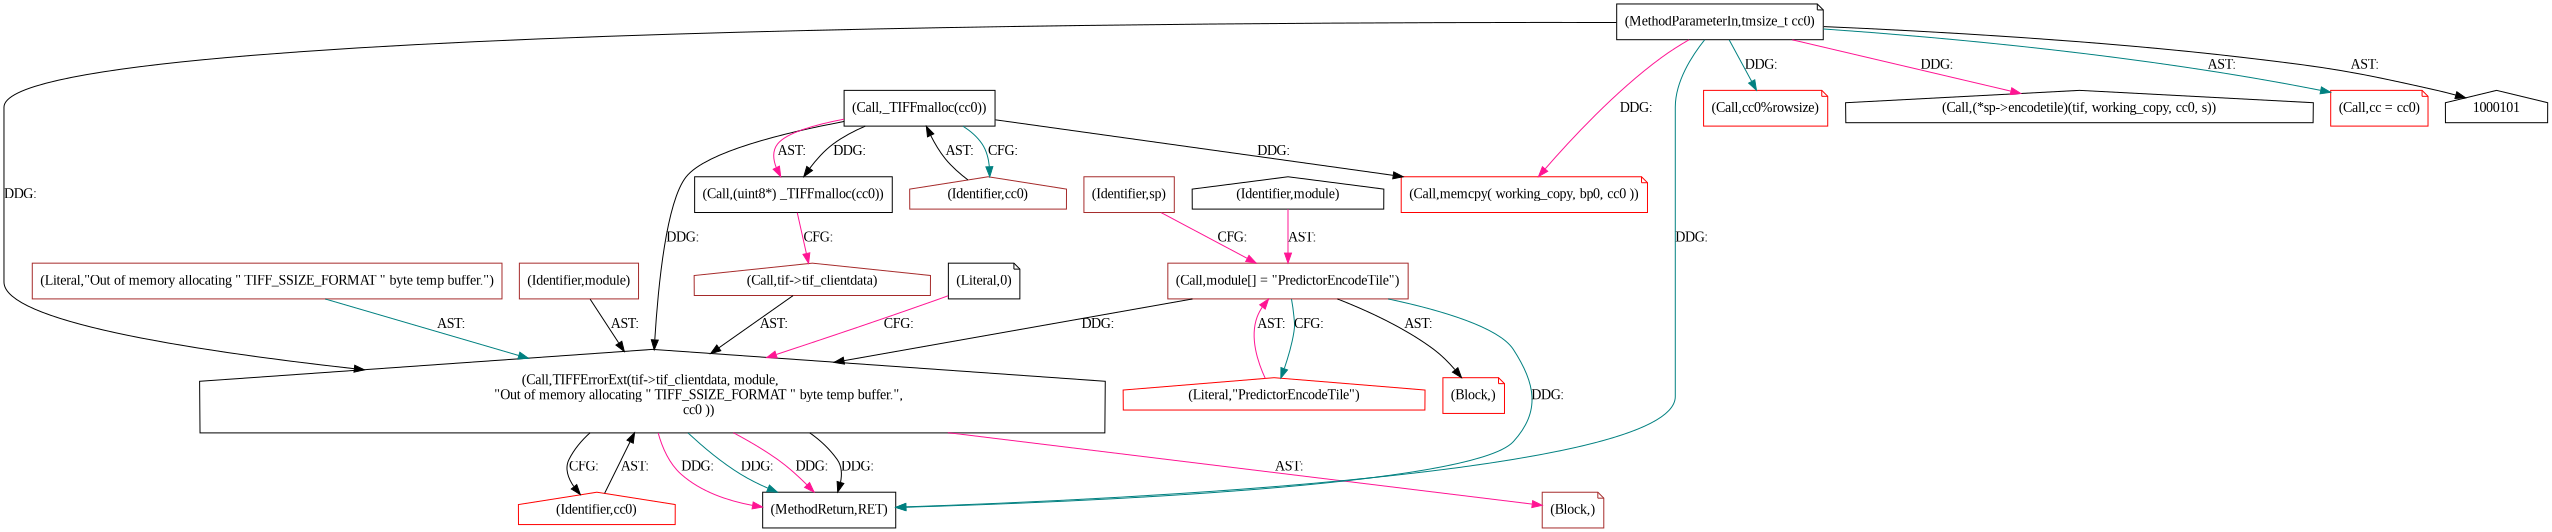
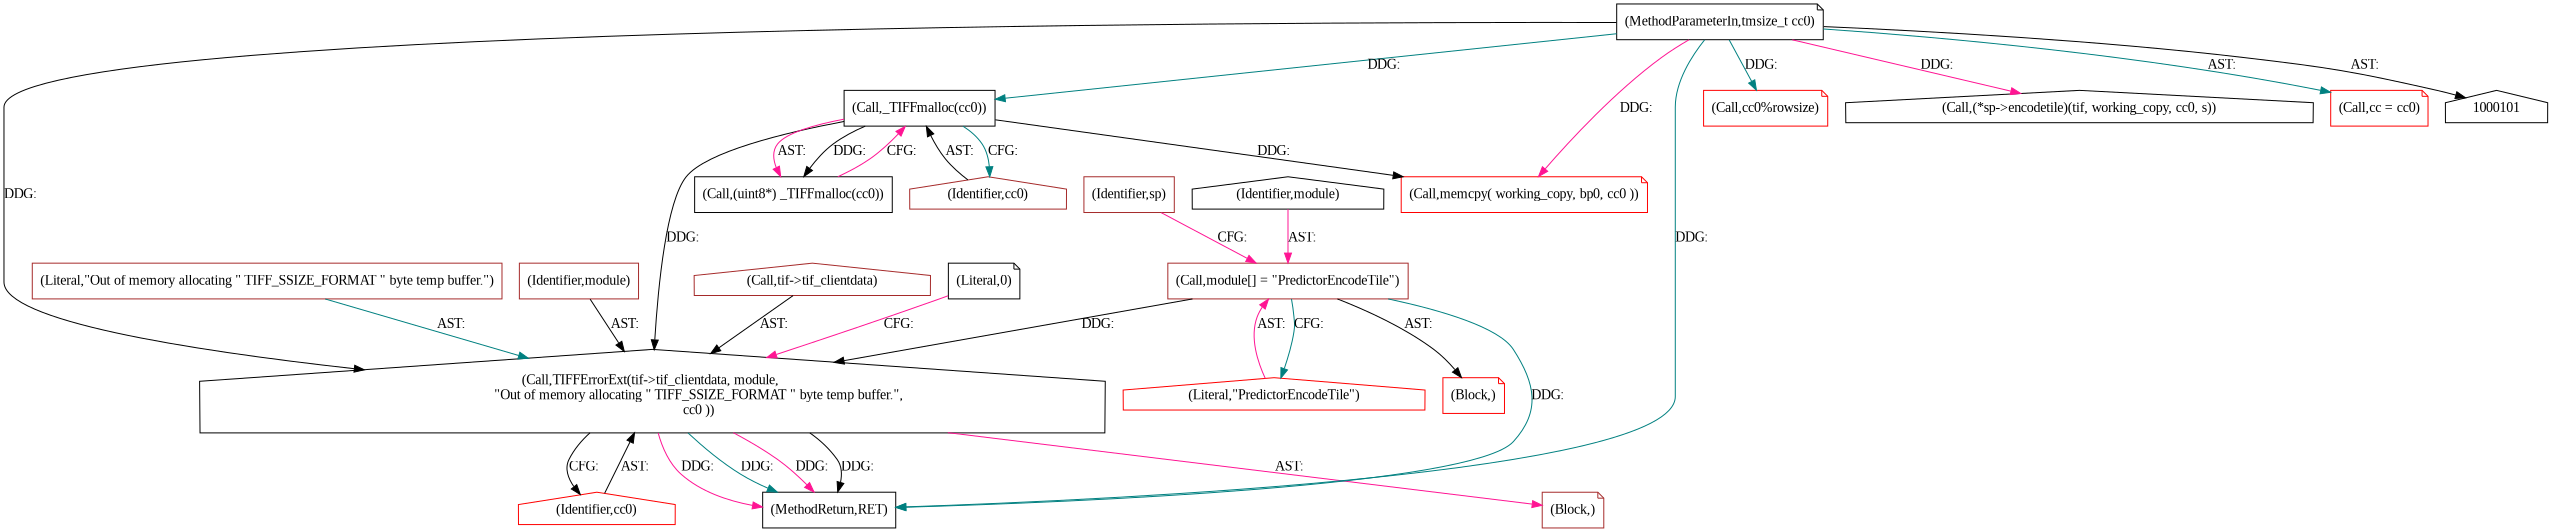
edge "(MethodParameterIn,tmsize_t cc0)" -> "(Call,_TIFFmalloc(cc0))": added, label "DDG:"
edge "(Call,(uint8*) _TIFFmalloc(cc0))" -> "(Call,tif->tif_clientdata)": now "(Call,(uint8*) _TIFFmalloc(cc0))" -> "(Call,_TIFFmalloc(cc0))"
